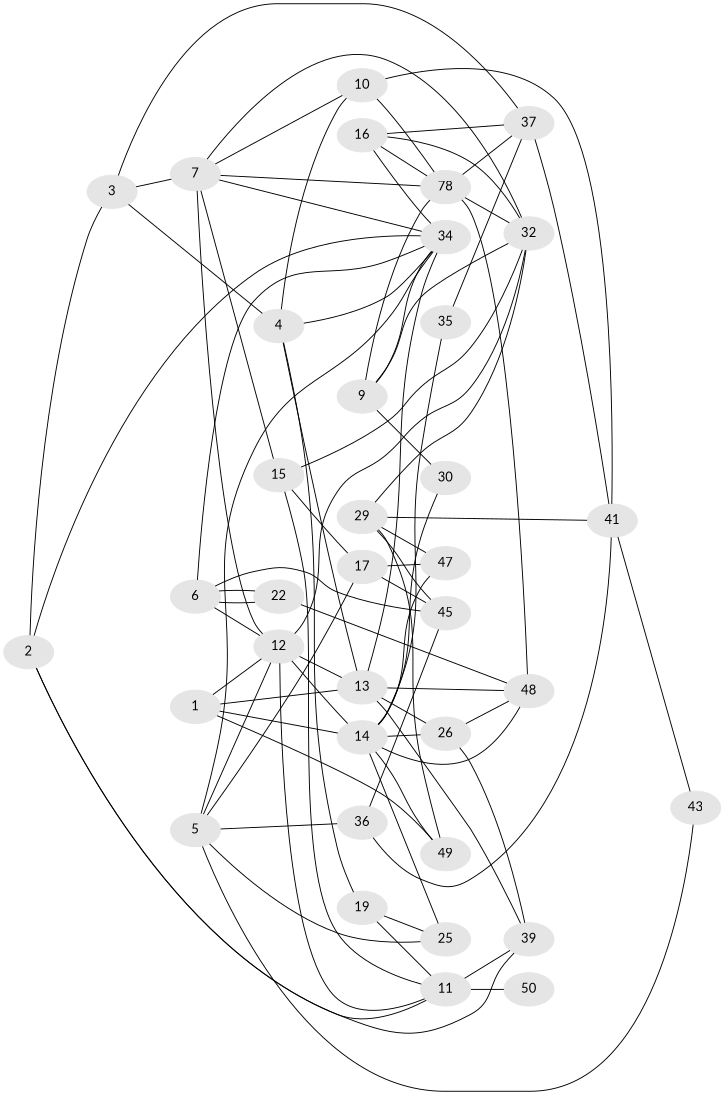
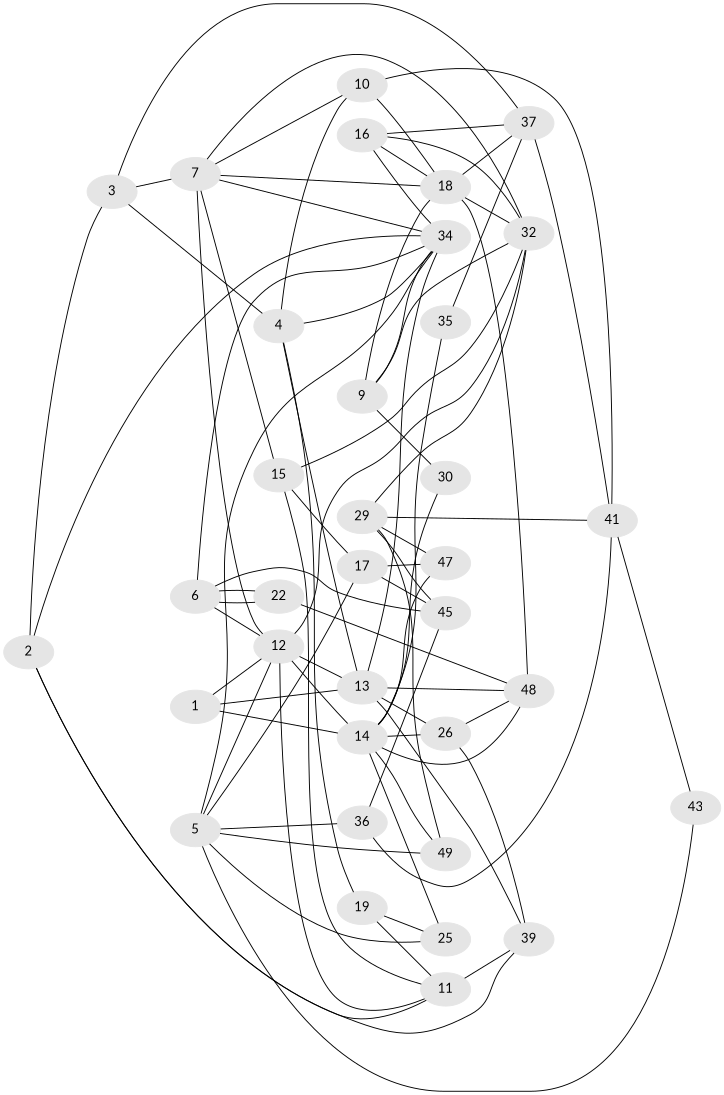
node "78": label "78" -> "18"
edge "1" -- "49": now "5" -- "49"
node "50": removed
